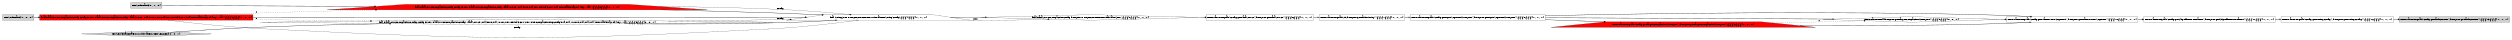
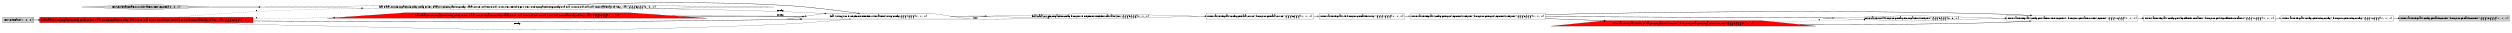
node "testSerdeBasic['0', '1', '0']": removed
